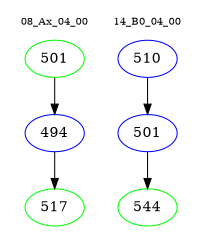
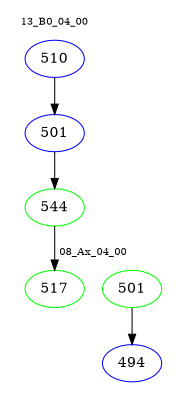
cluster "14_B0_04_00": label "14_B0_04_00" -> "13_B0_04_00"
edge "494" -> "517": now "544" -> "517"
